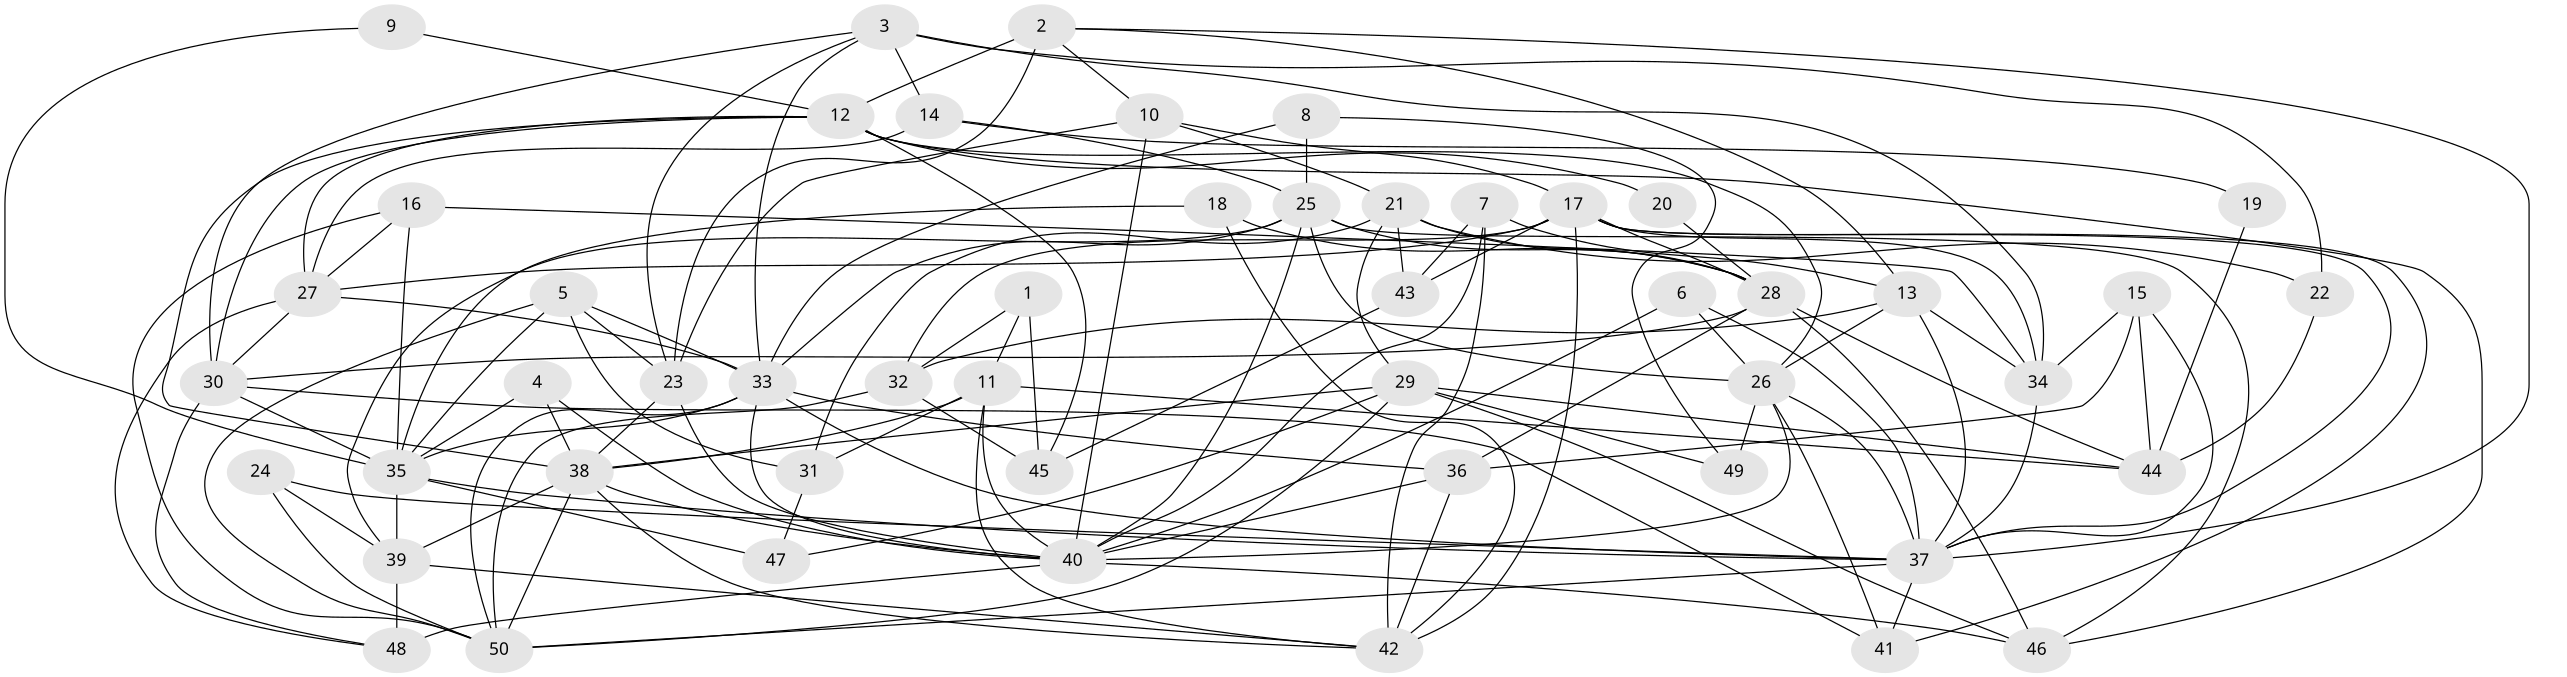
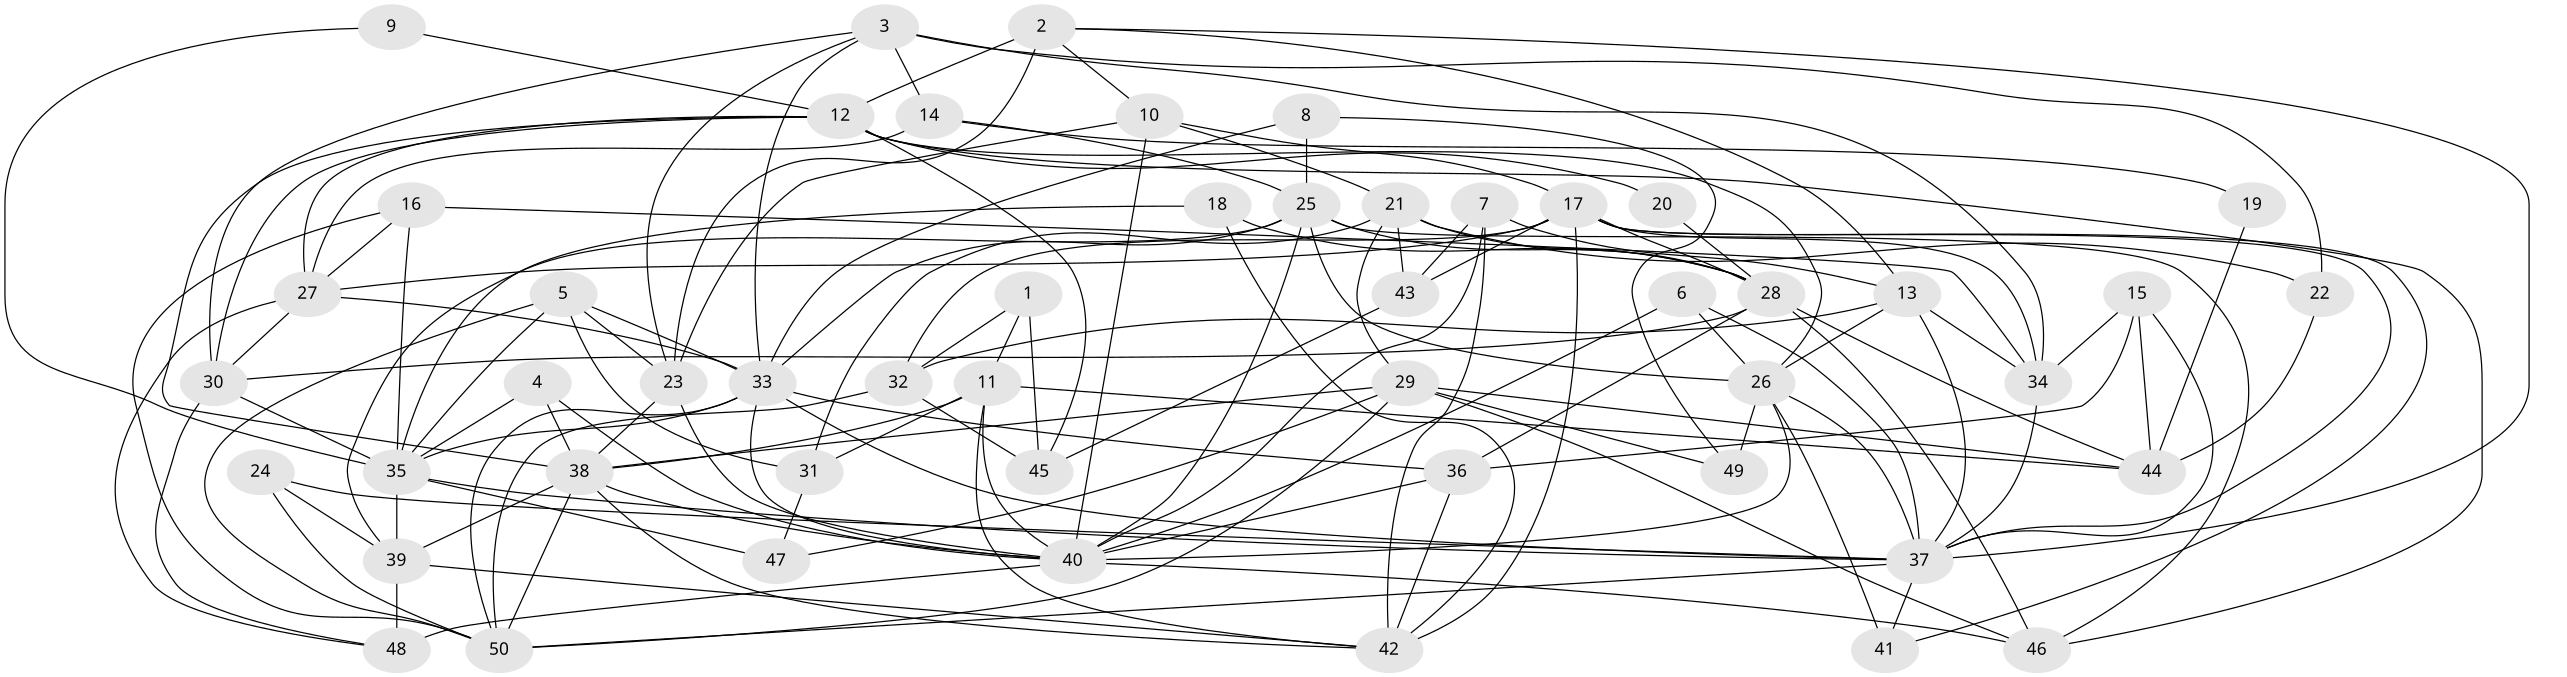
edge "30" -- "41": removed
